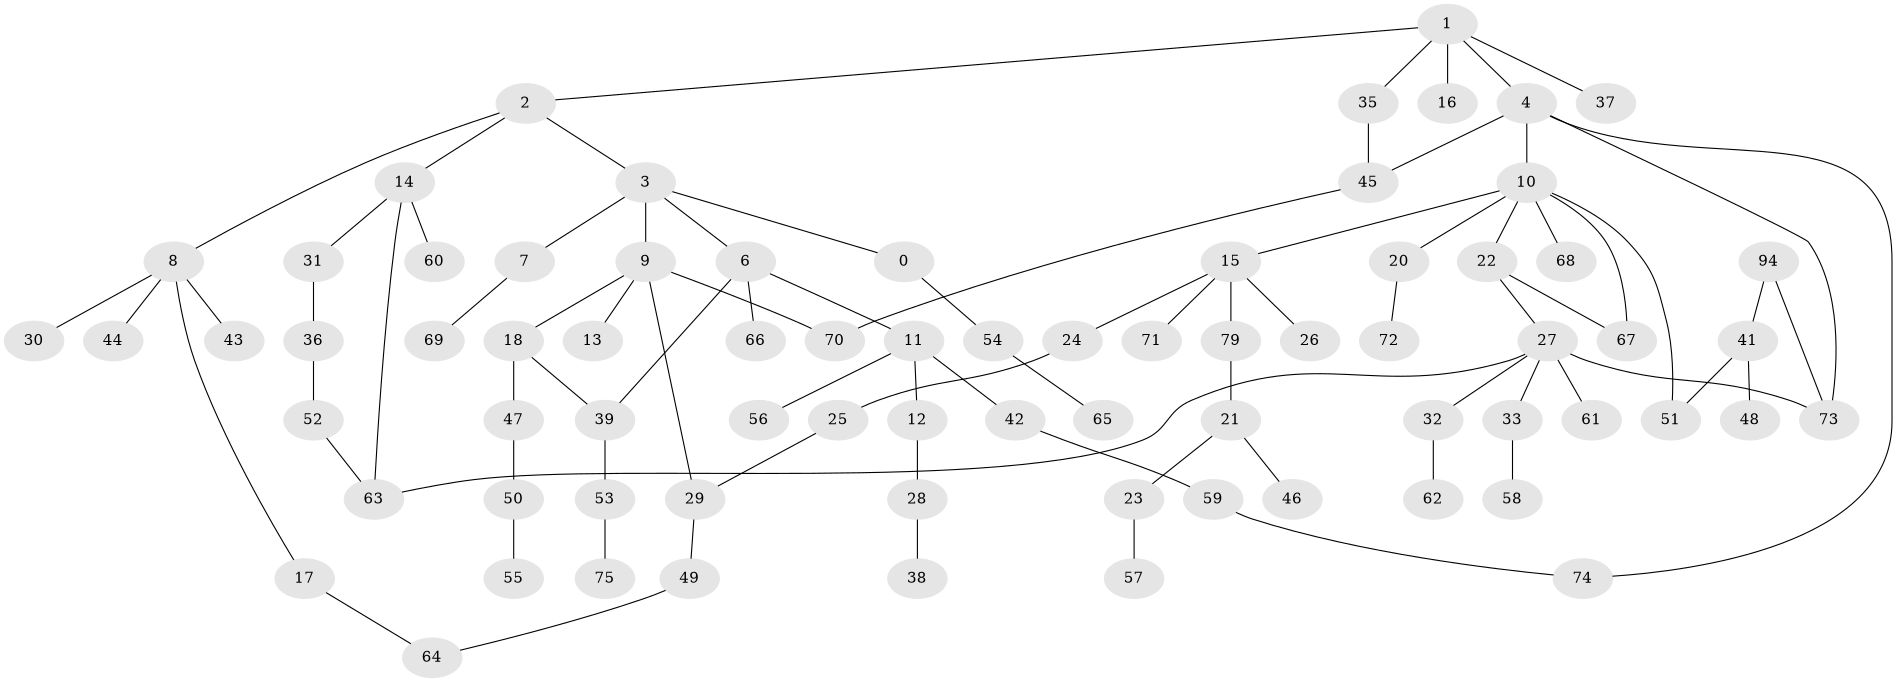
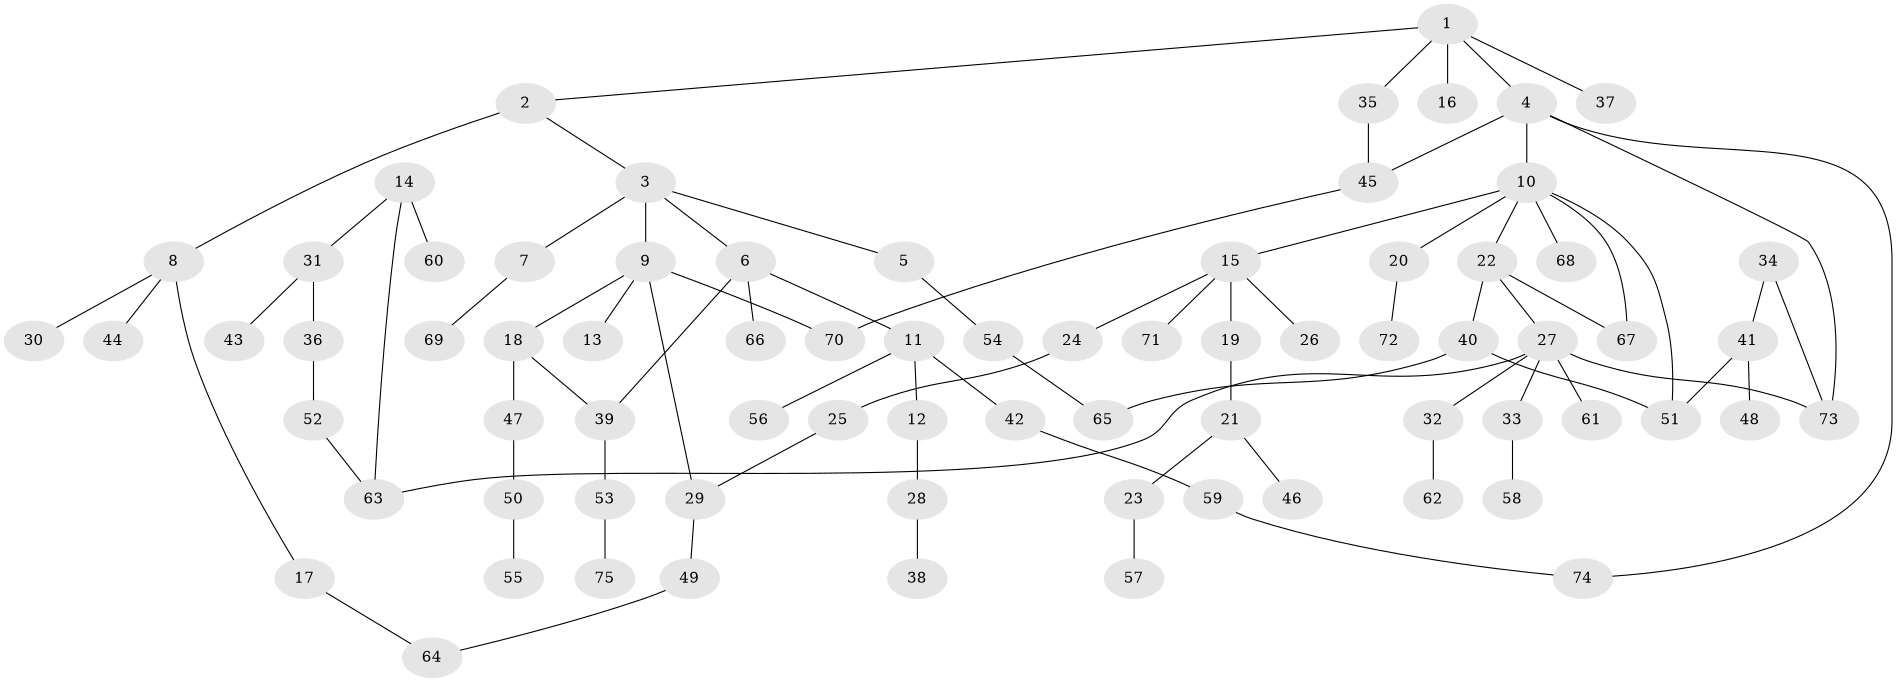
edge "2" -- "14": removed
node "0": label "0" -> "5"
node "94": label "94" -> "34"
edge "8" -- "43": now "31" -- "43"
node "79": label "79" -> "19"
node "40": added
